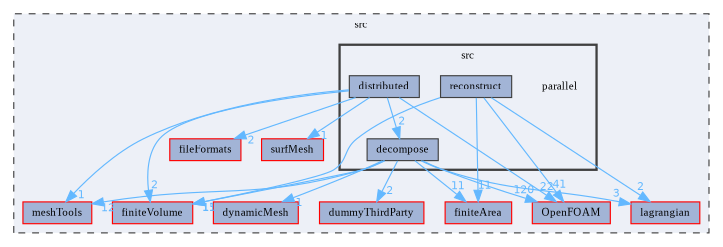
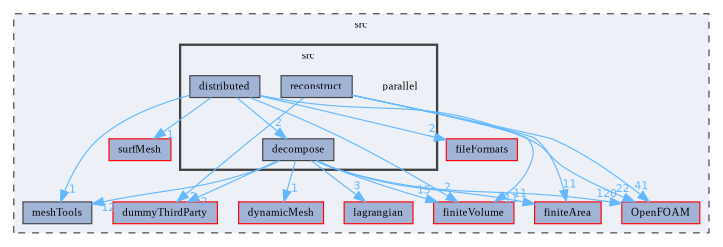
edge "reconstruct" -> "lagrangian": now "reconstruct" -> "dummyThirdParty"
node "meshTools": color red -> grey25
